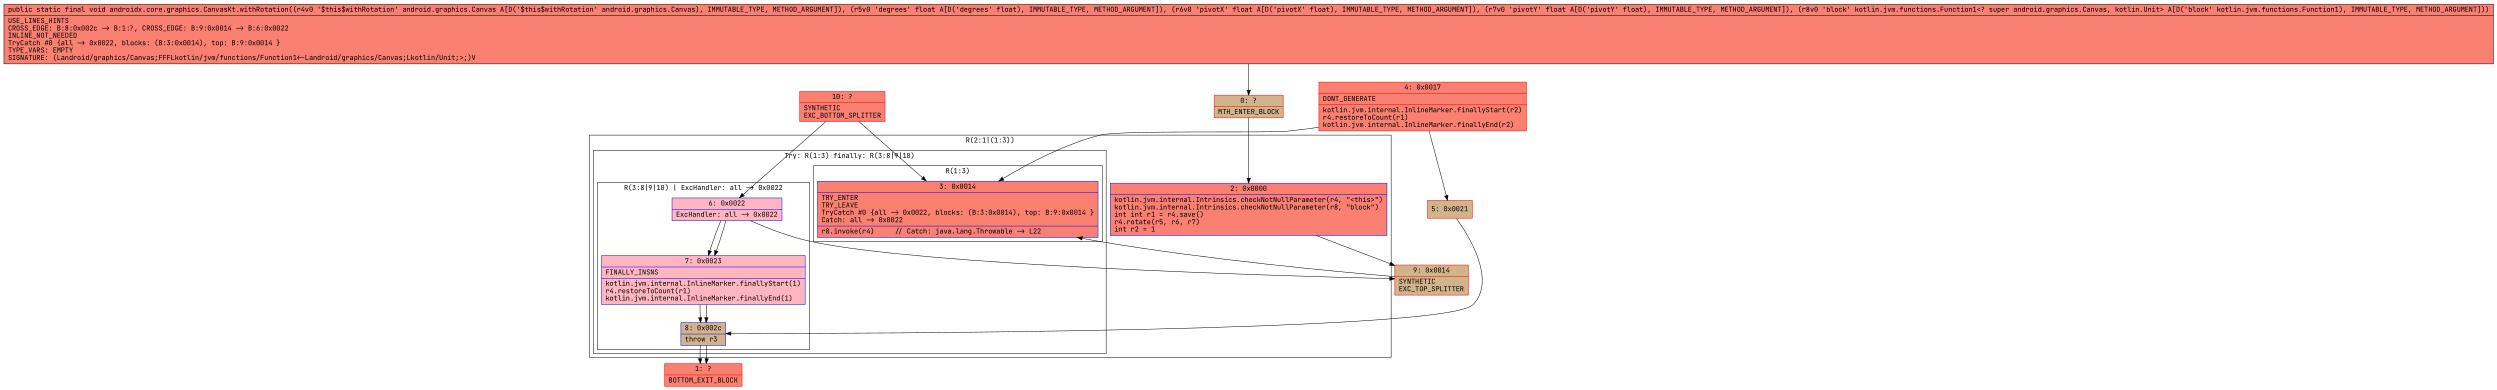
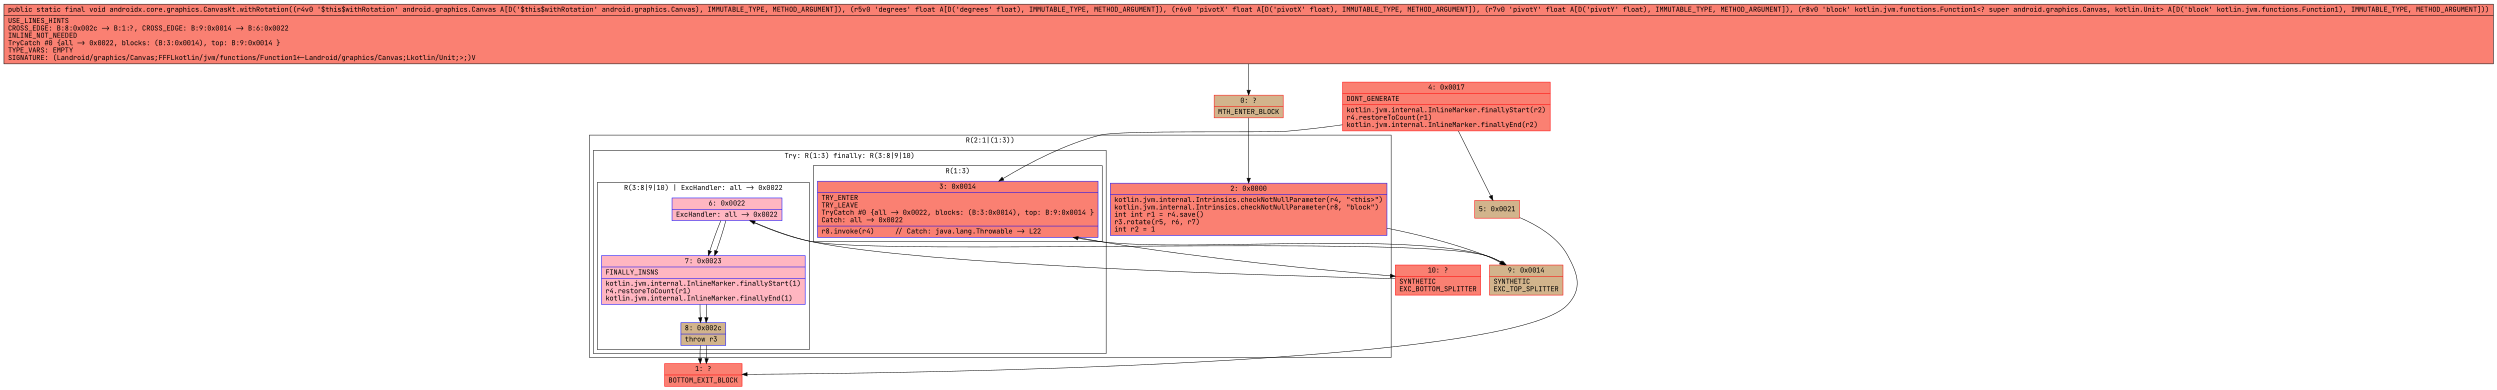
edge "10: ?" -> "3: 0x0014": reversed
node "2: 0x0000": text "r4.rotate(r5, r6, r7)" -> "r3.rotate(r5, r6, r7)"
edge "5: 0x0021" -> "8: 0x002c": now "5: 0x0021" -> "1: ?"
